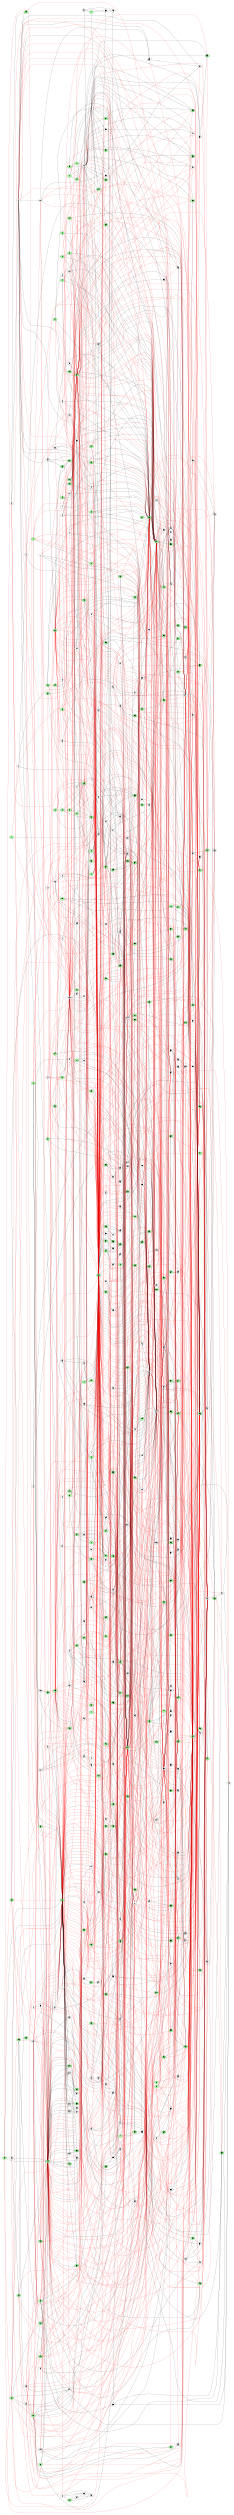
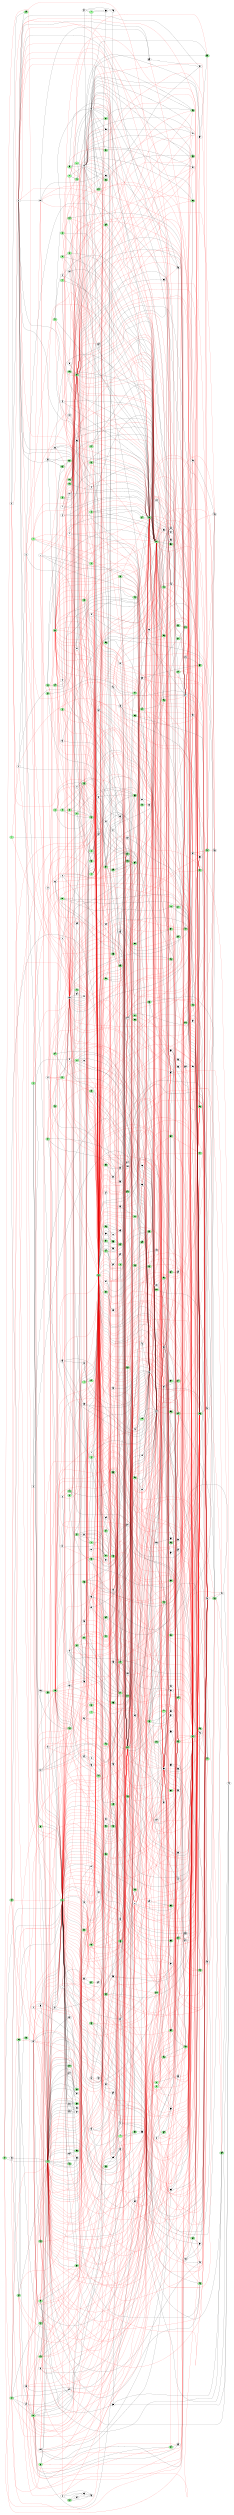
node "211": fillcolor white -> palegreen
node "351": fillcolor white -> palegreen
